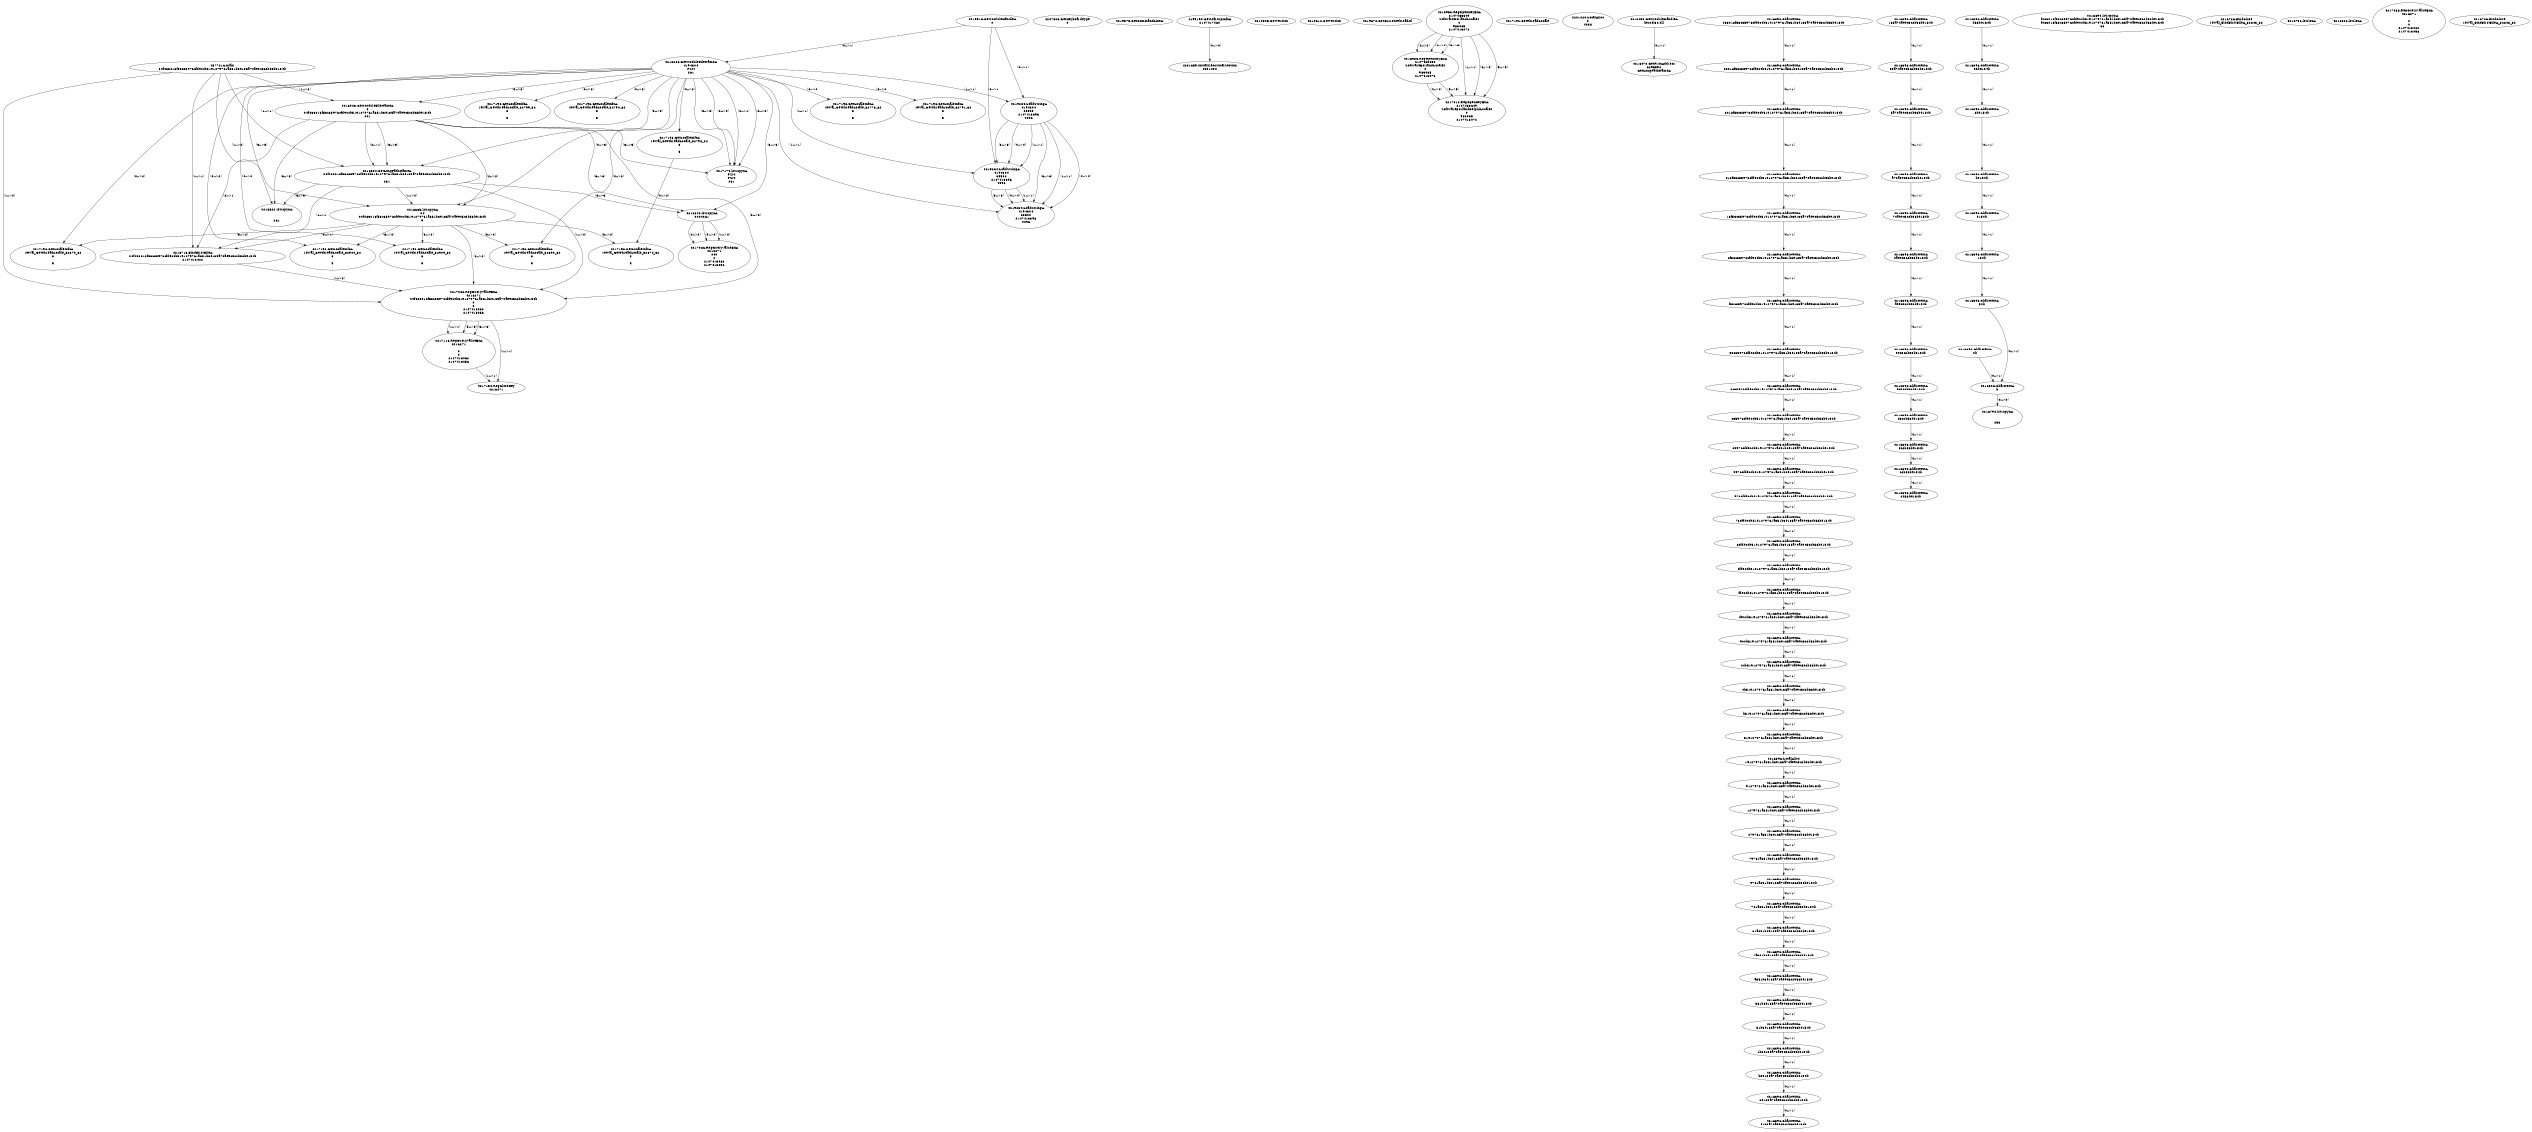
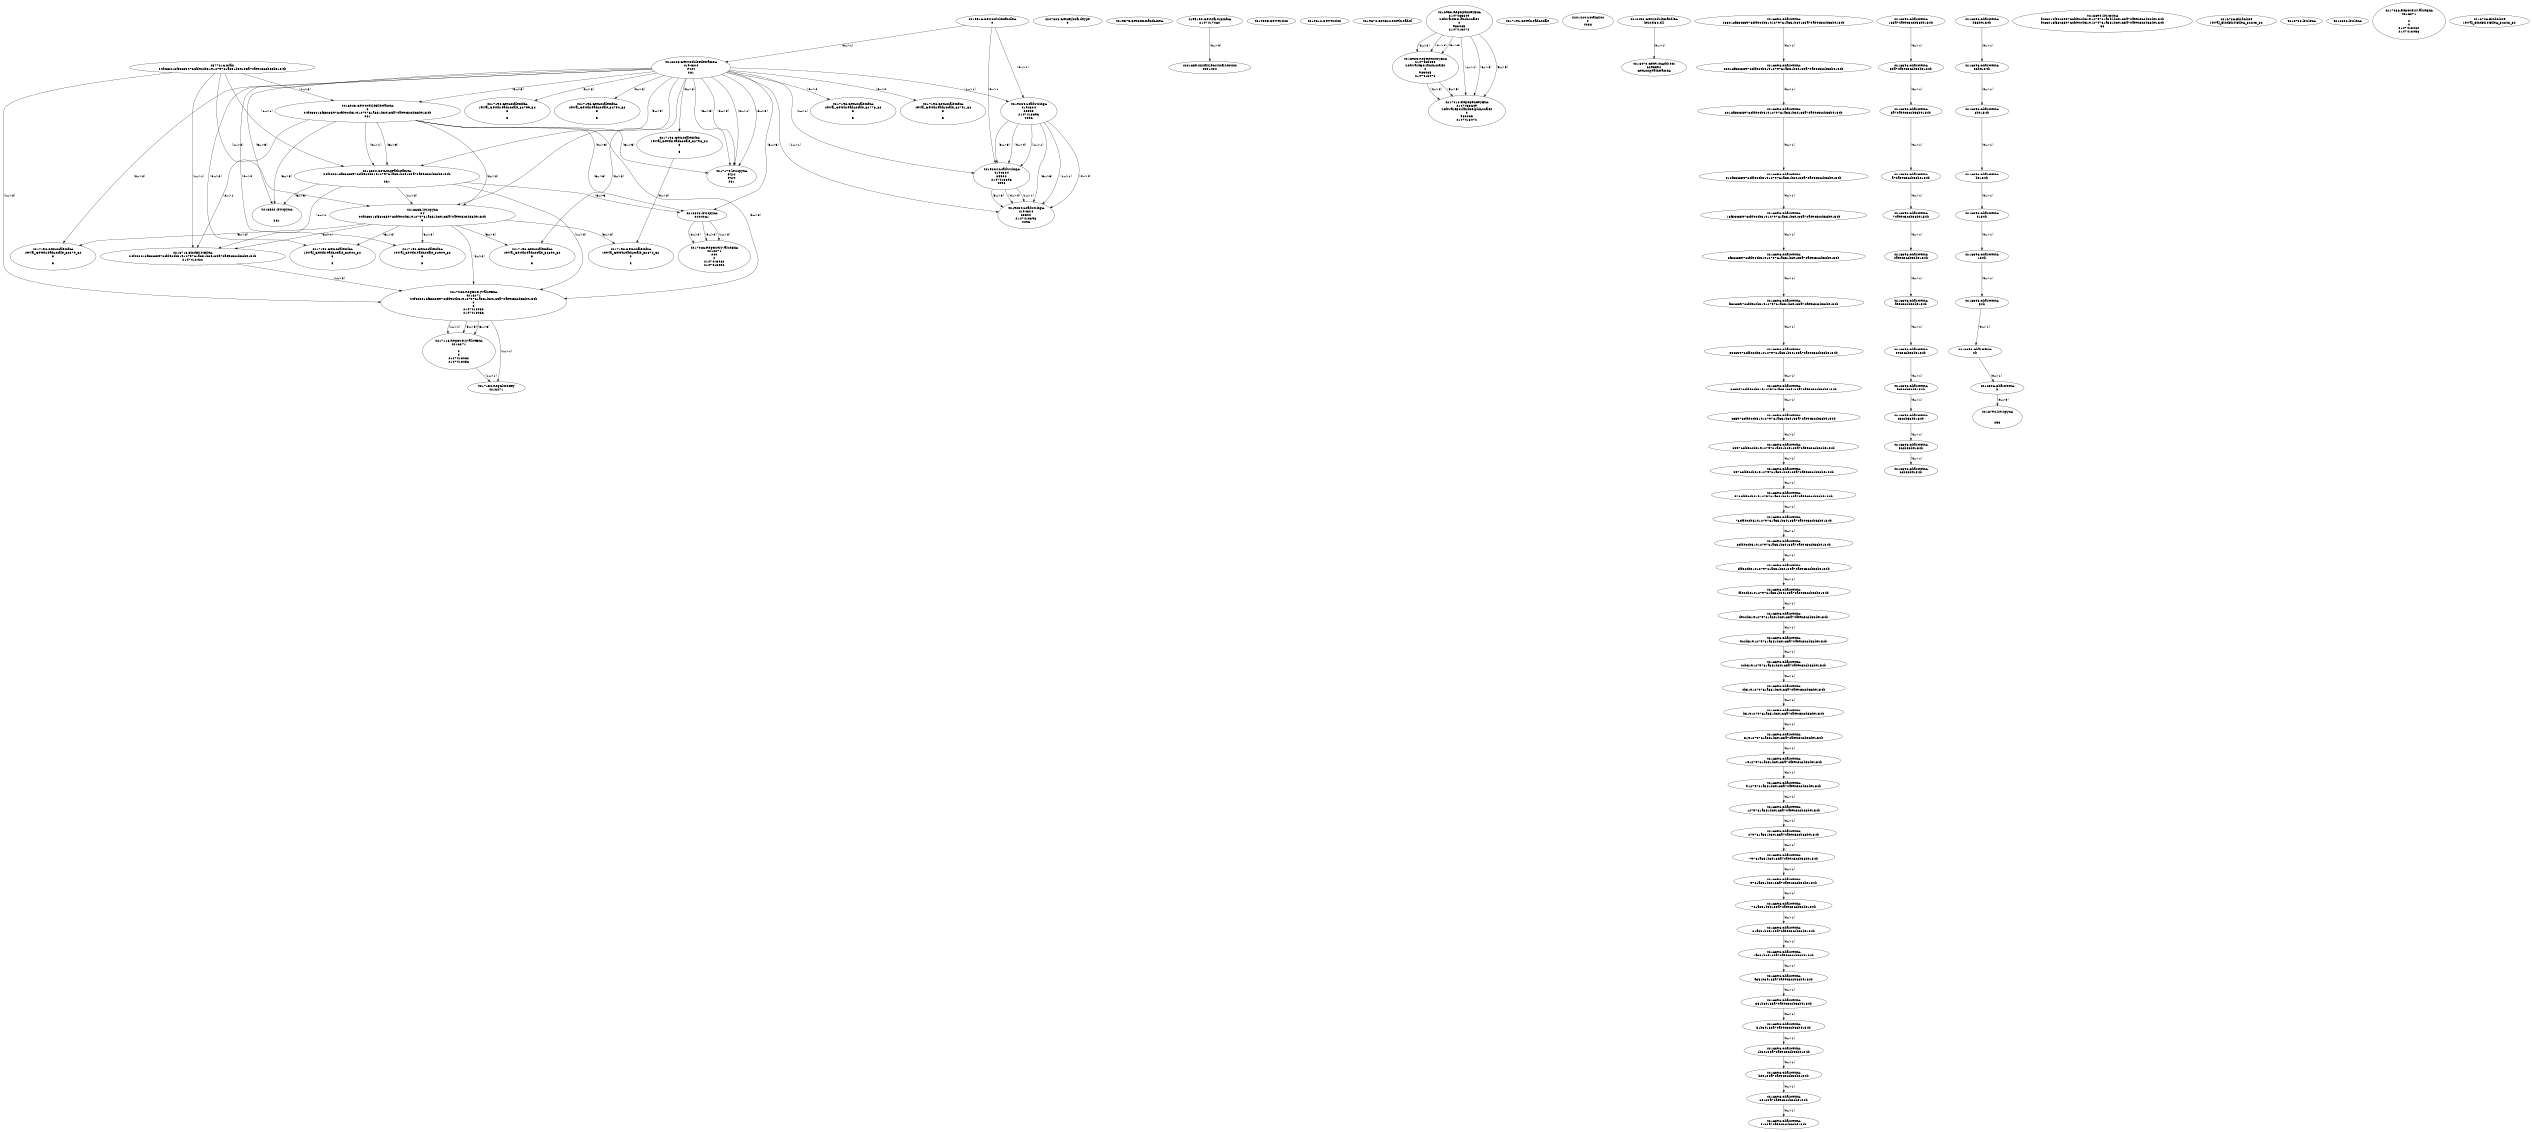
edge "4216396.CharNextA 54b" -> "4216396.CharNextA b": now "4216396.CharNextA 54b" -> "4216396.CharNextA 4b"
node "4216396.CharNextA 2b53be154b": removed
node "4216396.LocalAlloc 191279761a351b3e135a70ae9c5c2b53be154b": label "4216396.LocalAlloc 191279761a351b3e135a70ae9c5c2b53be154b" -> "4216396.CharNextA 191279761a351b3e135a70ae9c5c2b53be154b"
